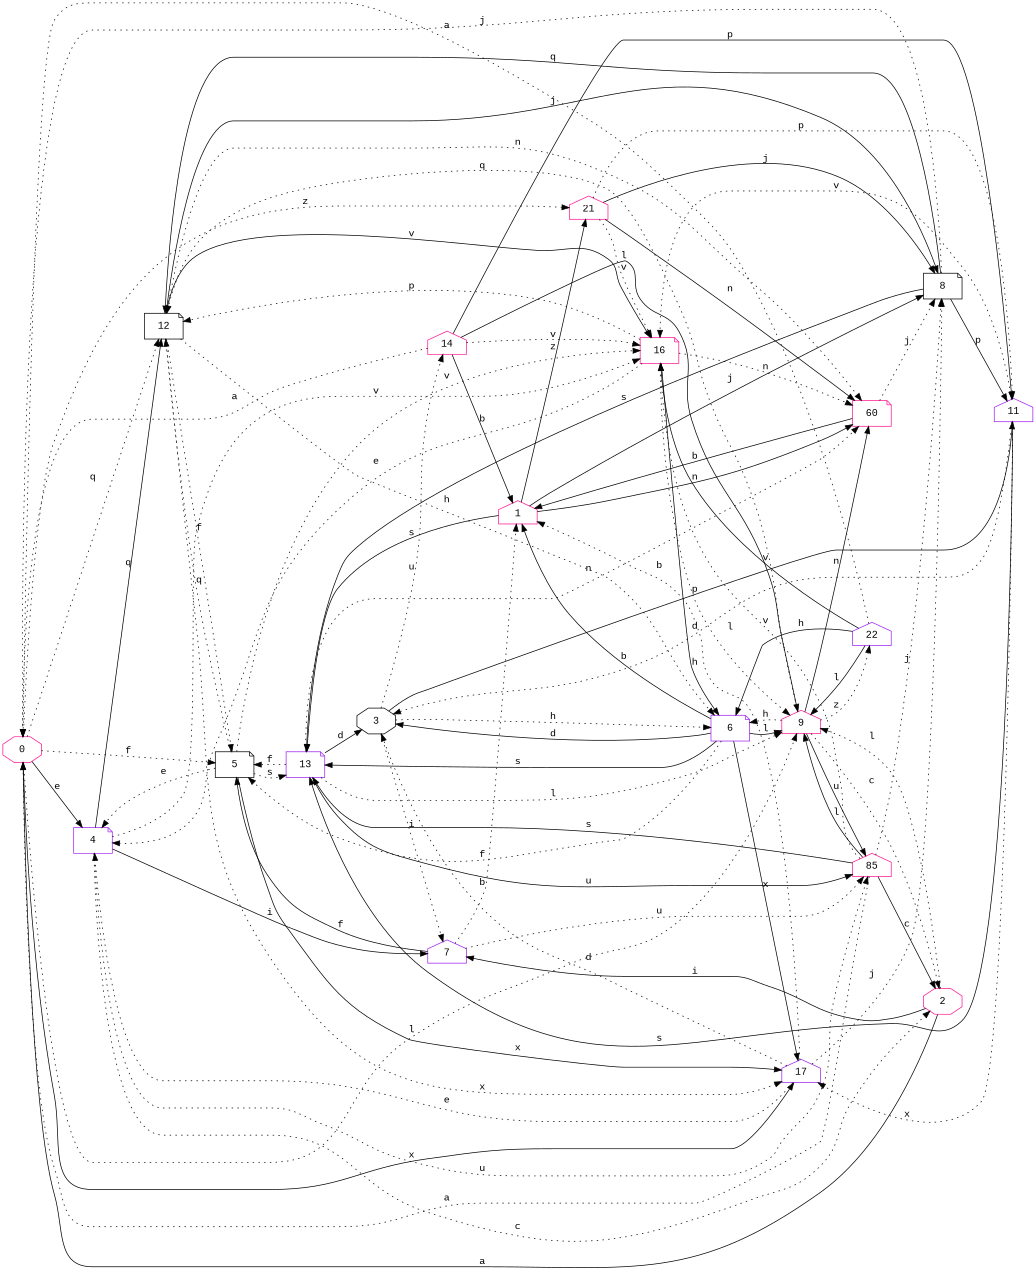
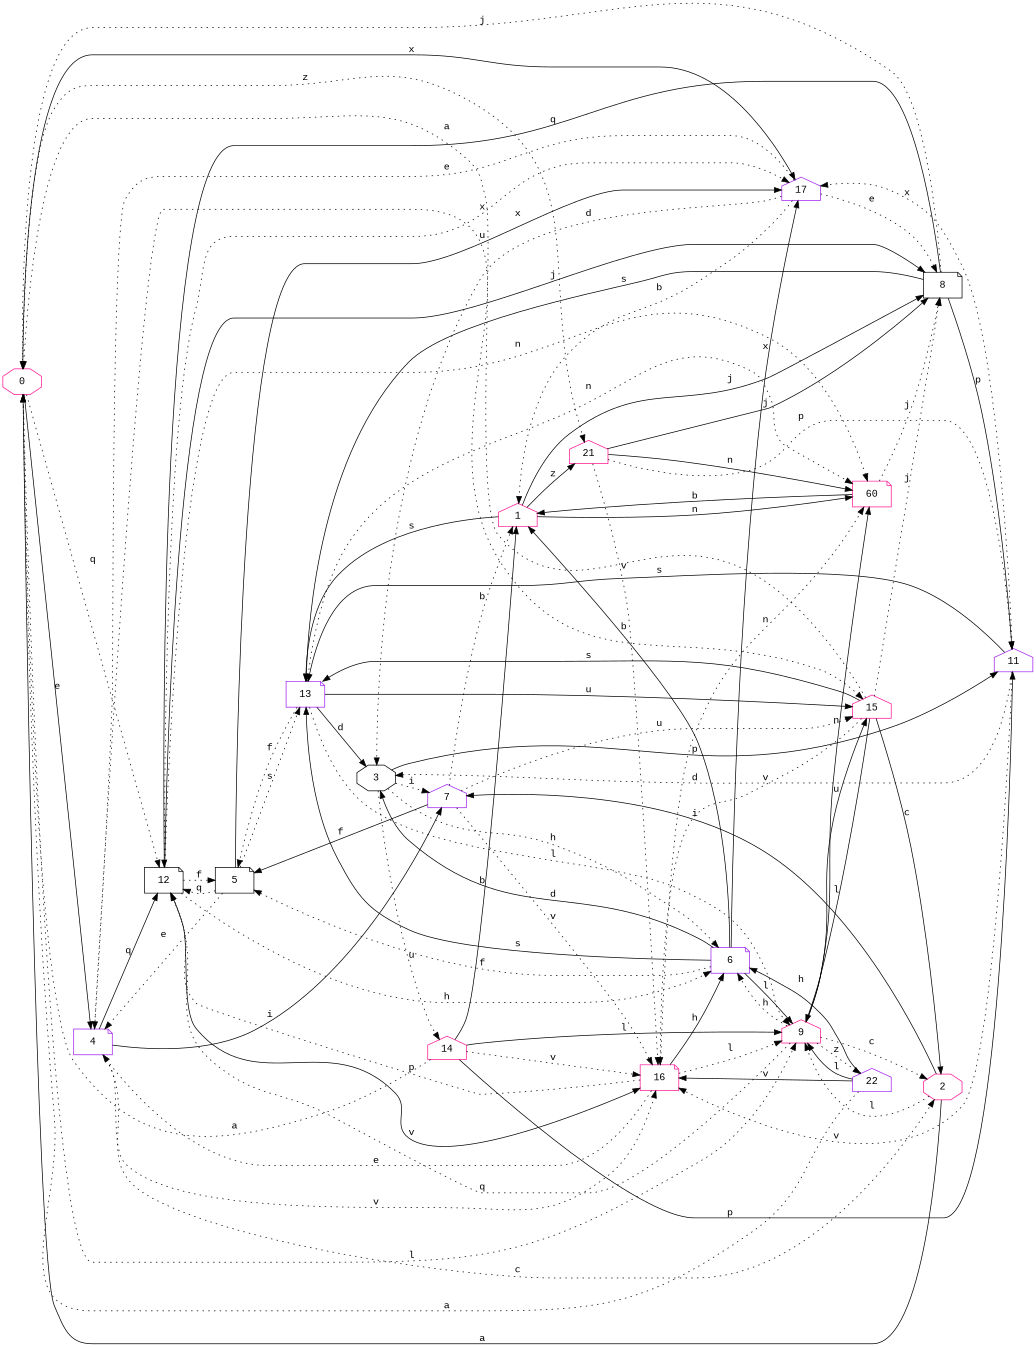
edge "5" -> "16": now "7" -> "16"
edge "0" -> "5": removed, label "f"
node "85": label "85" -> "15"
edge "17" -> "8": label "j" -> "e"
